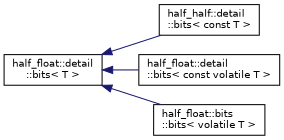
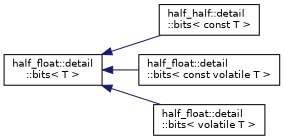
node "half_float::bits ::bits< volatile T >": label "half_float::bits ::bits< volatile T >" -> "half_float::detail ::bits< volatile T >"
